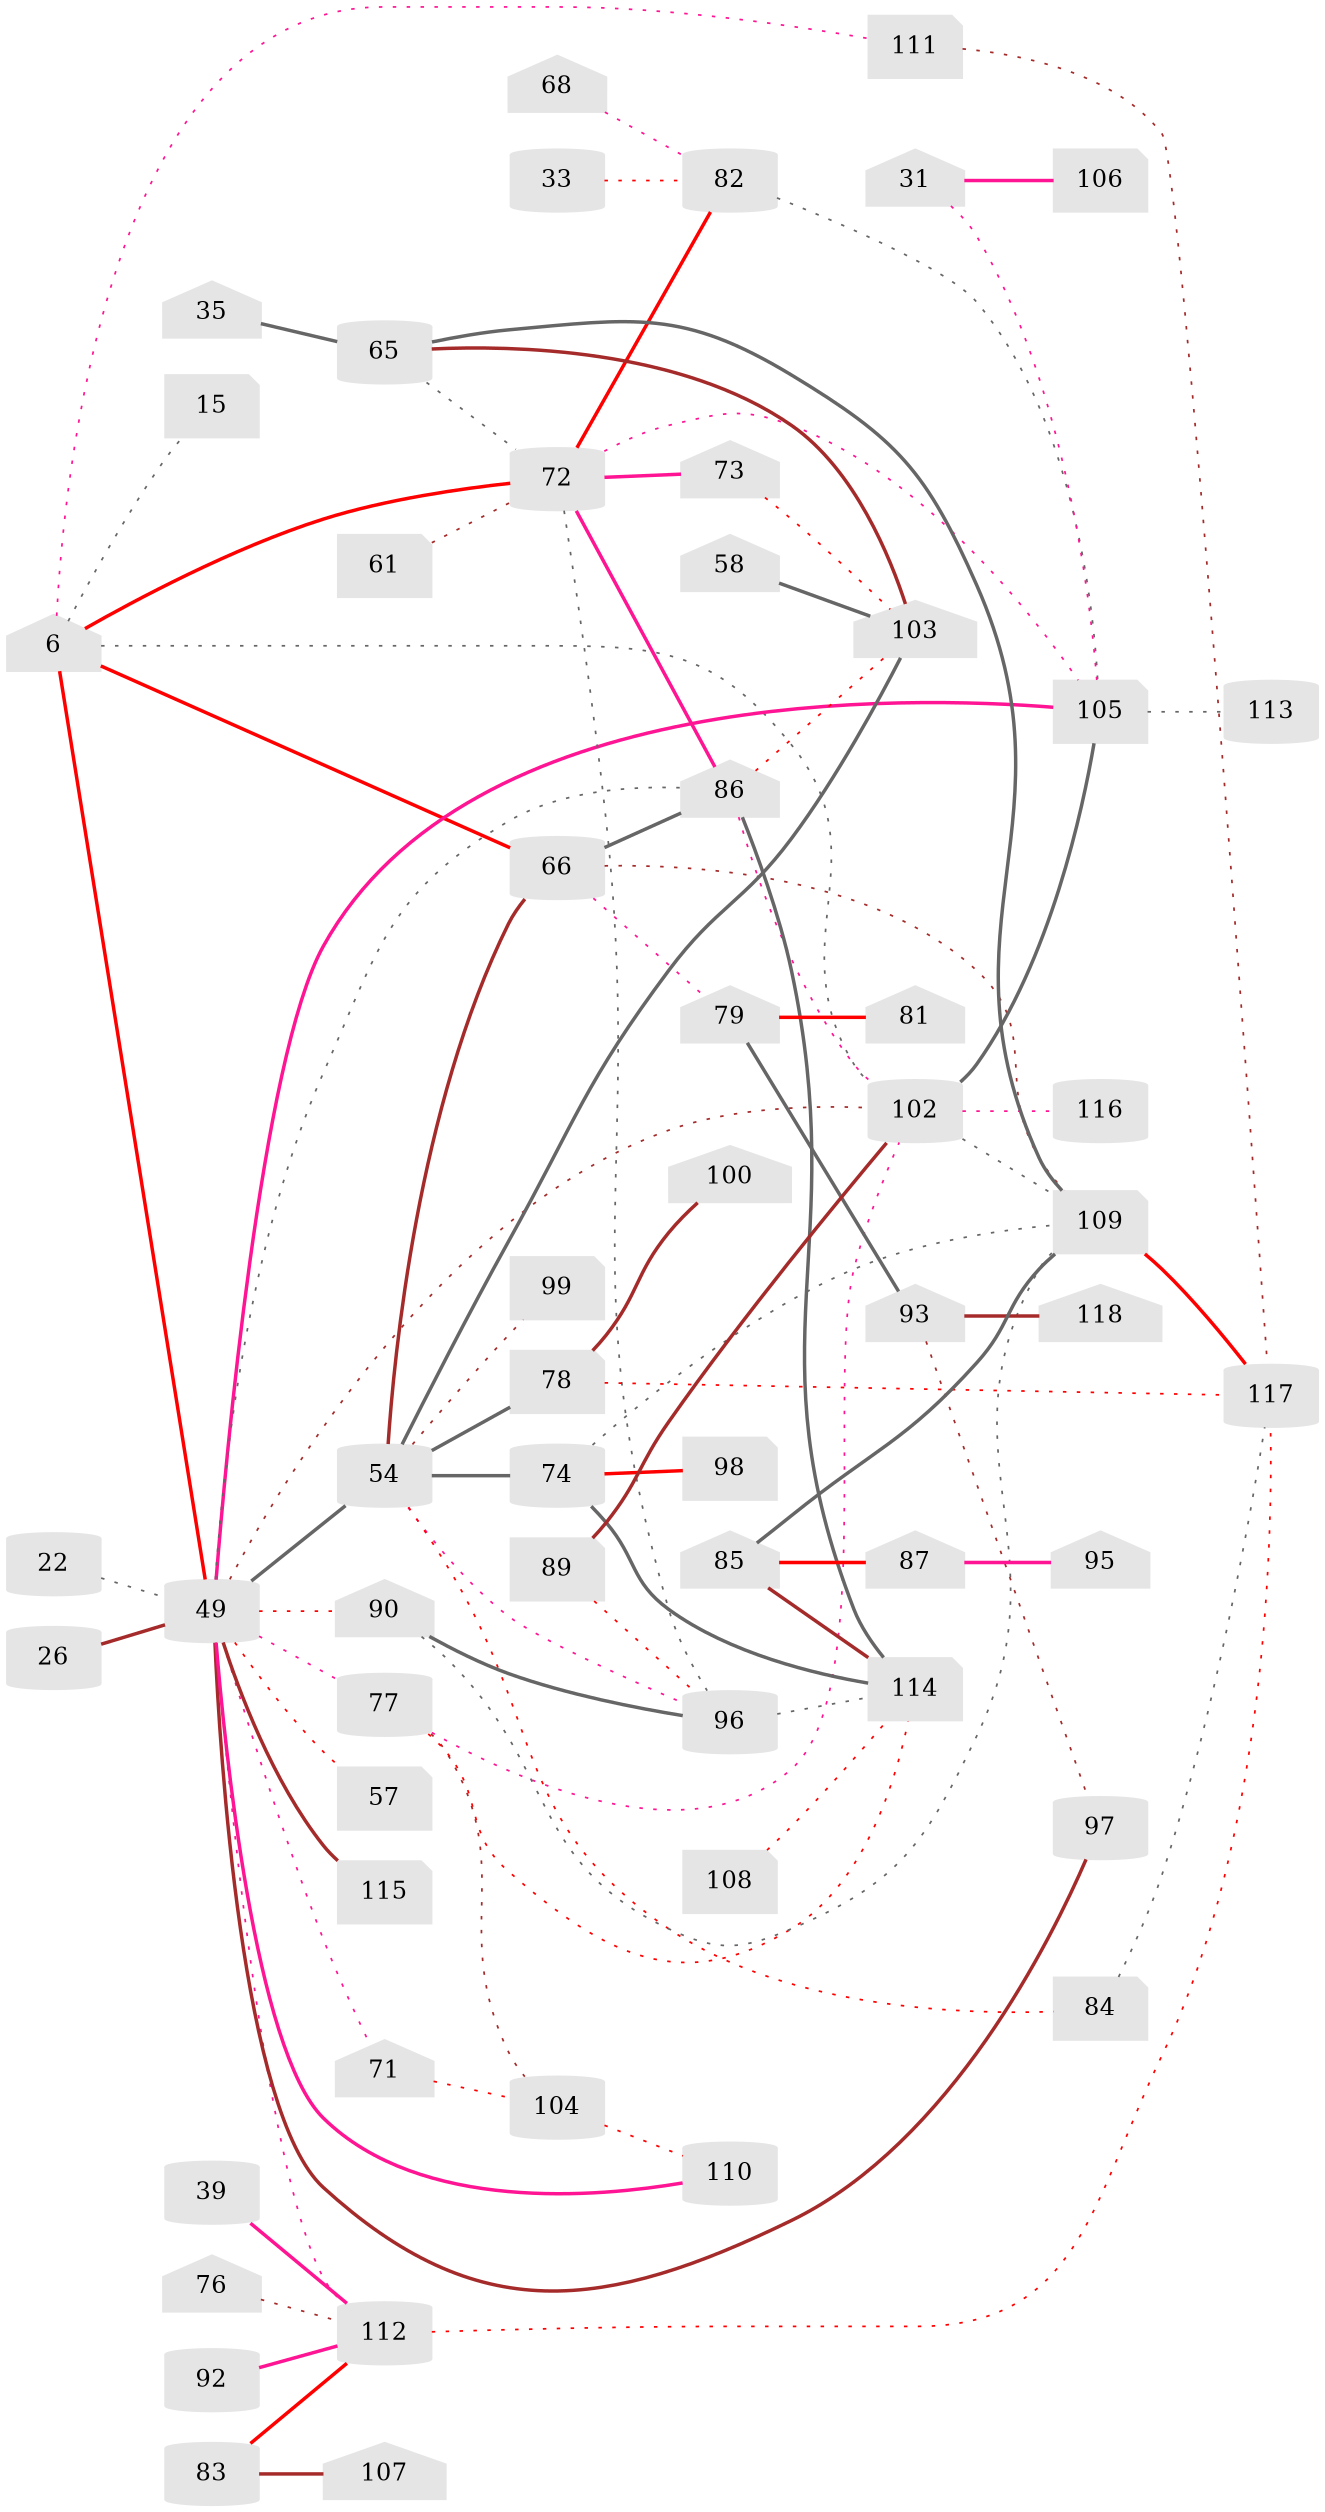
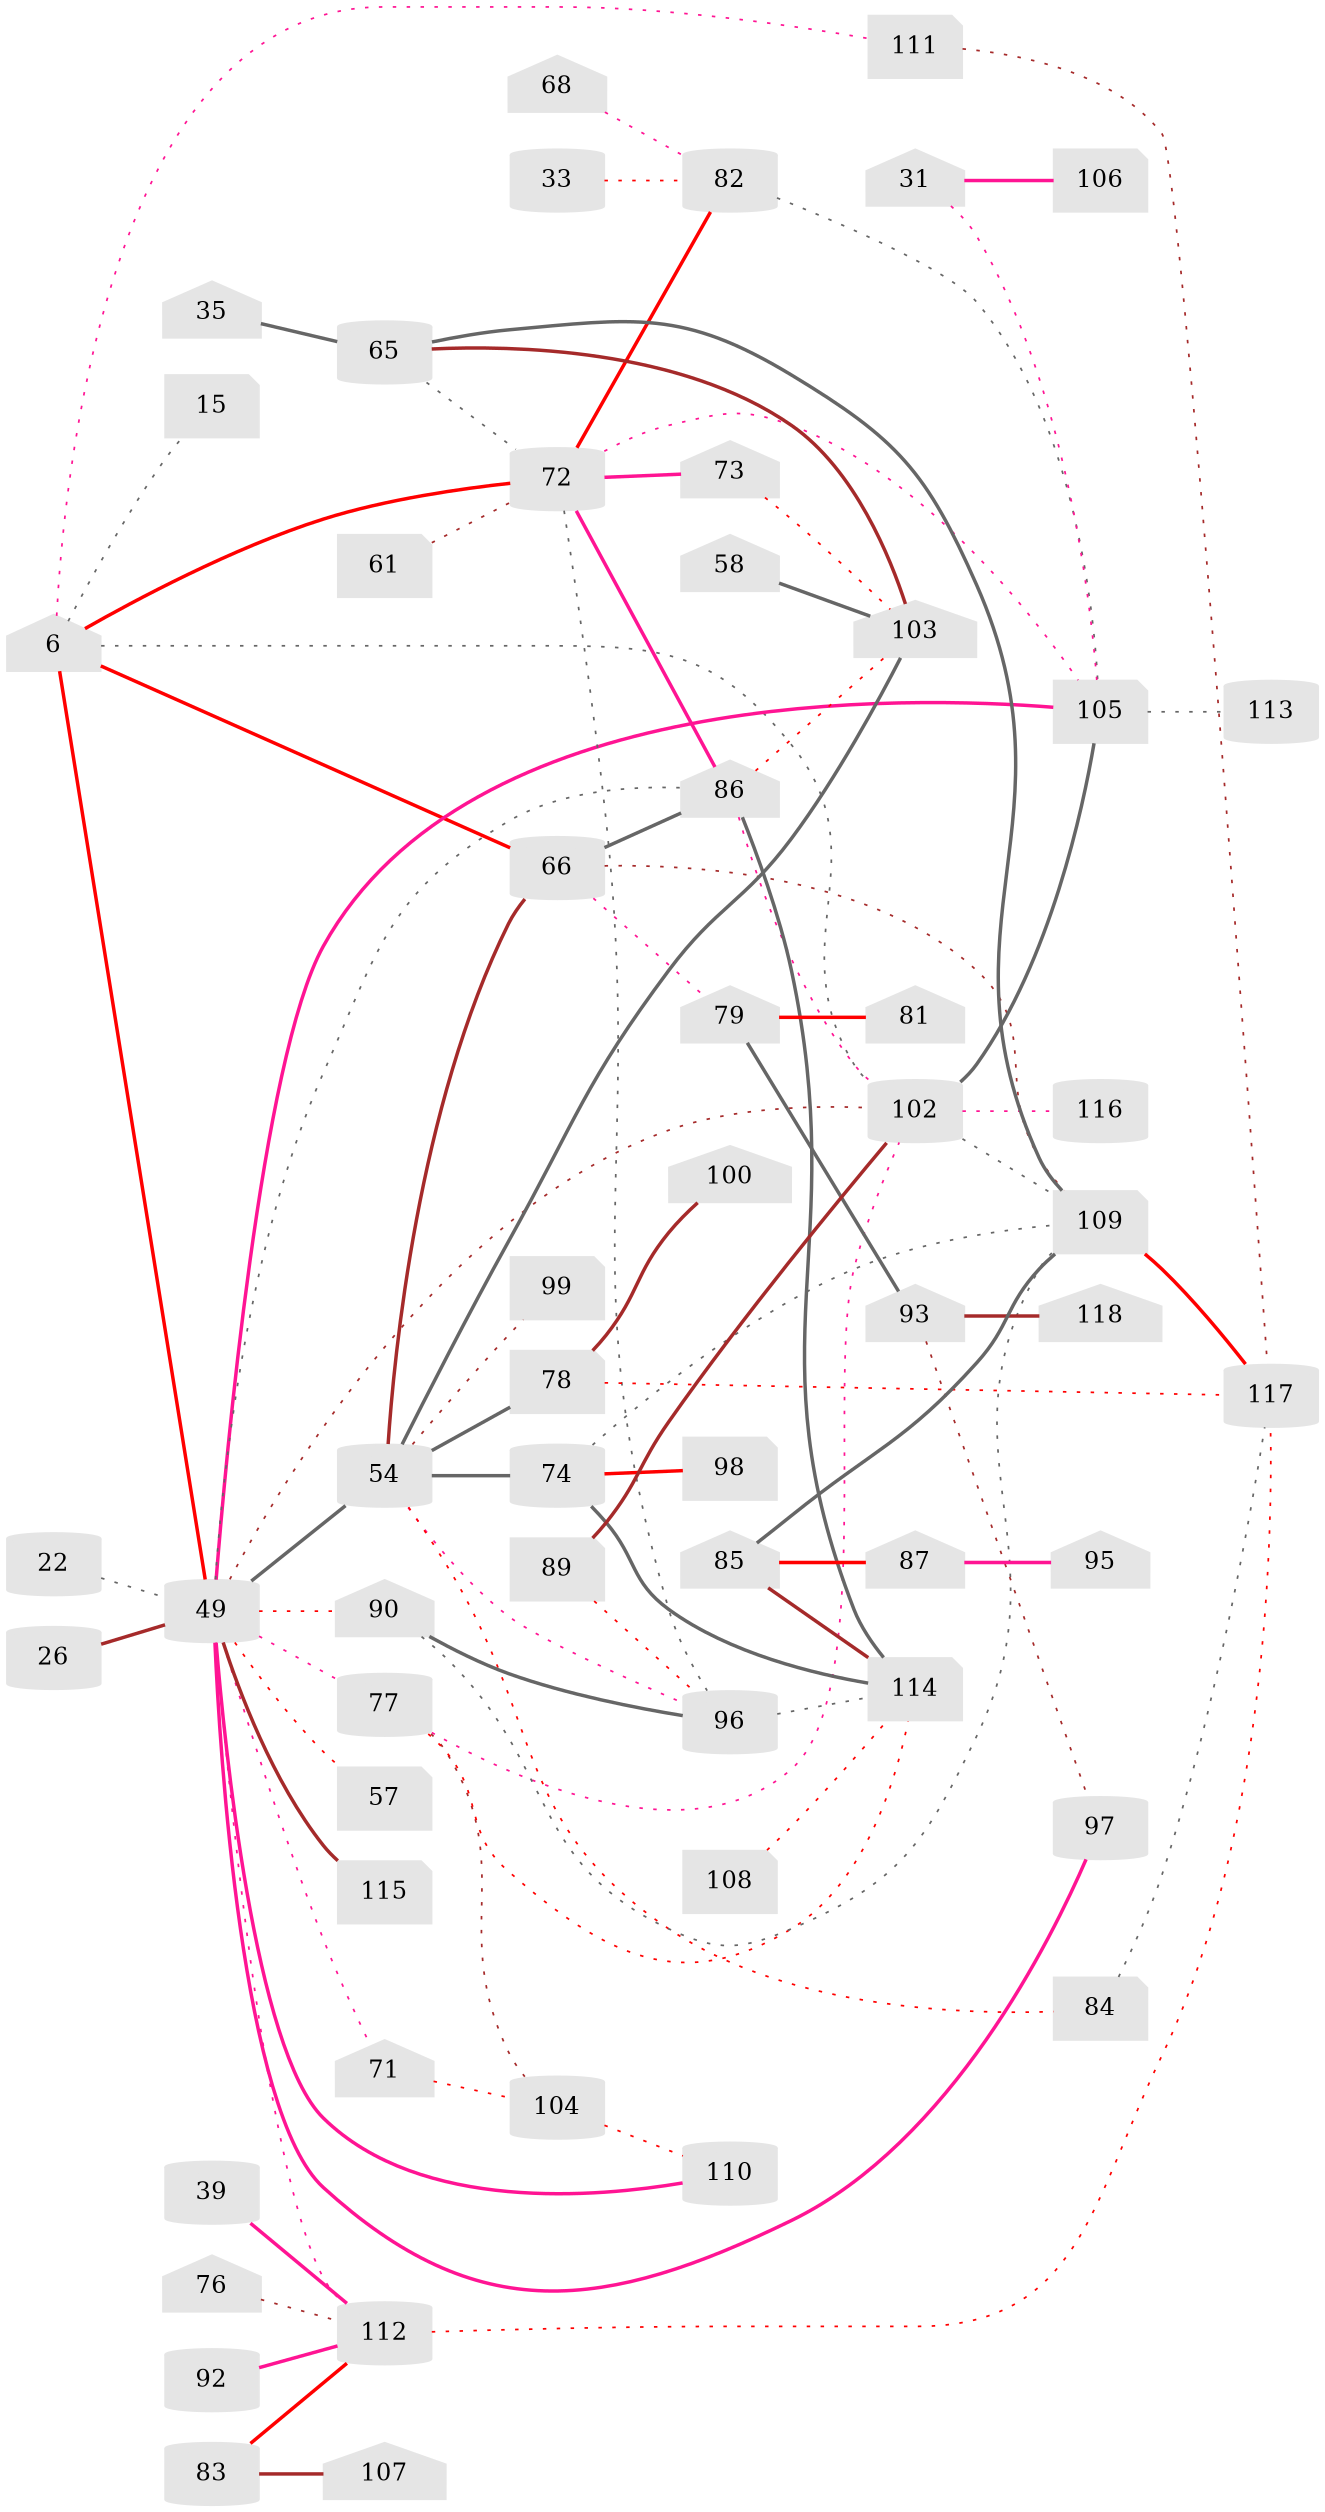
edge "49" -- "97": color brown -> deeppink
